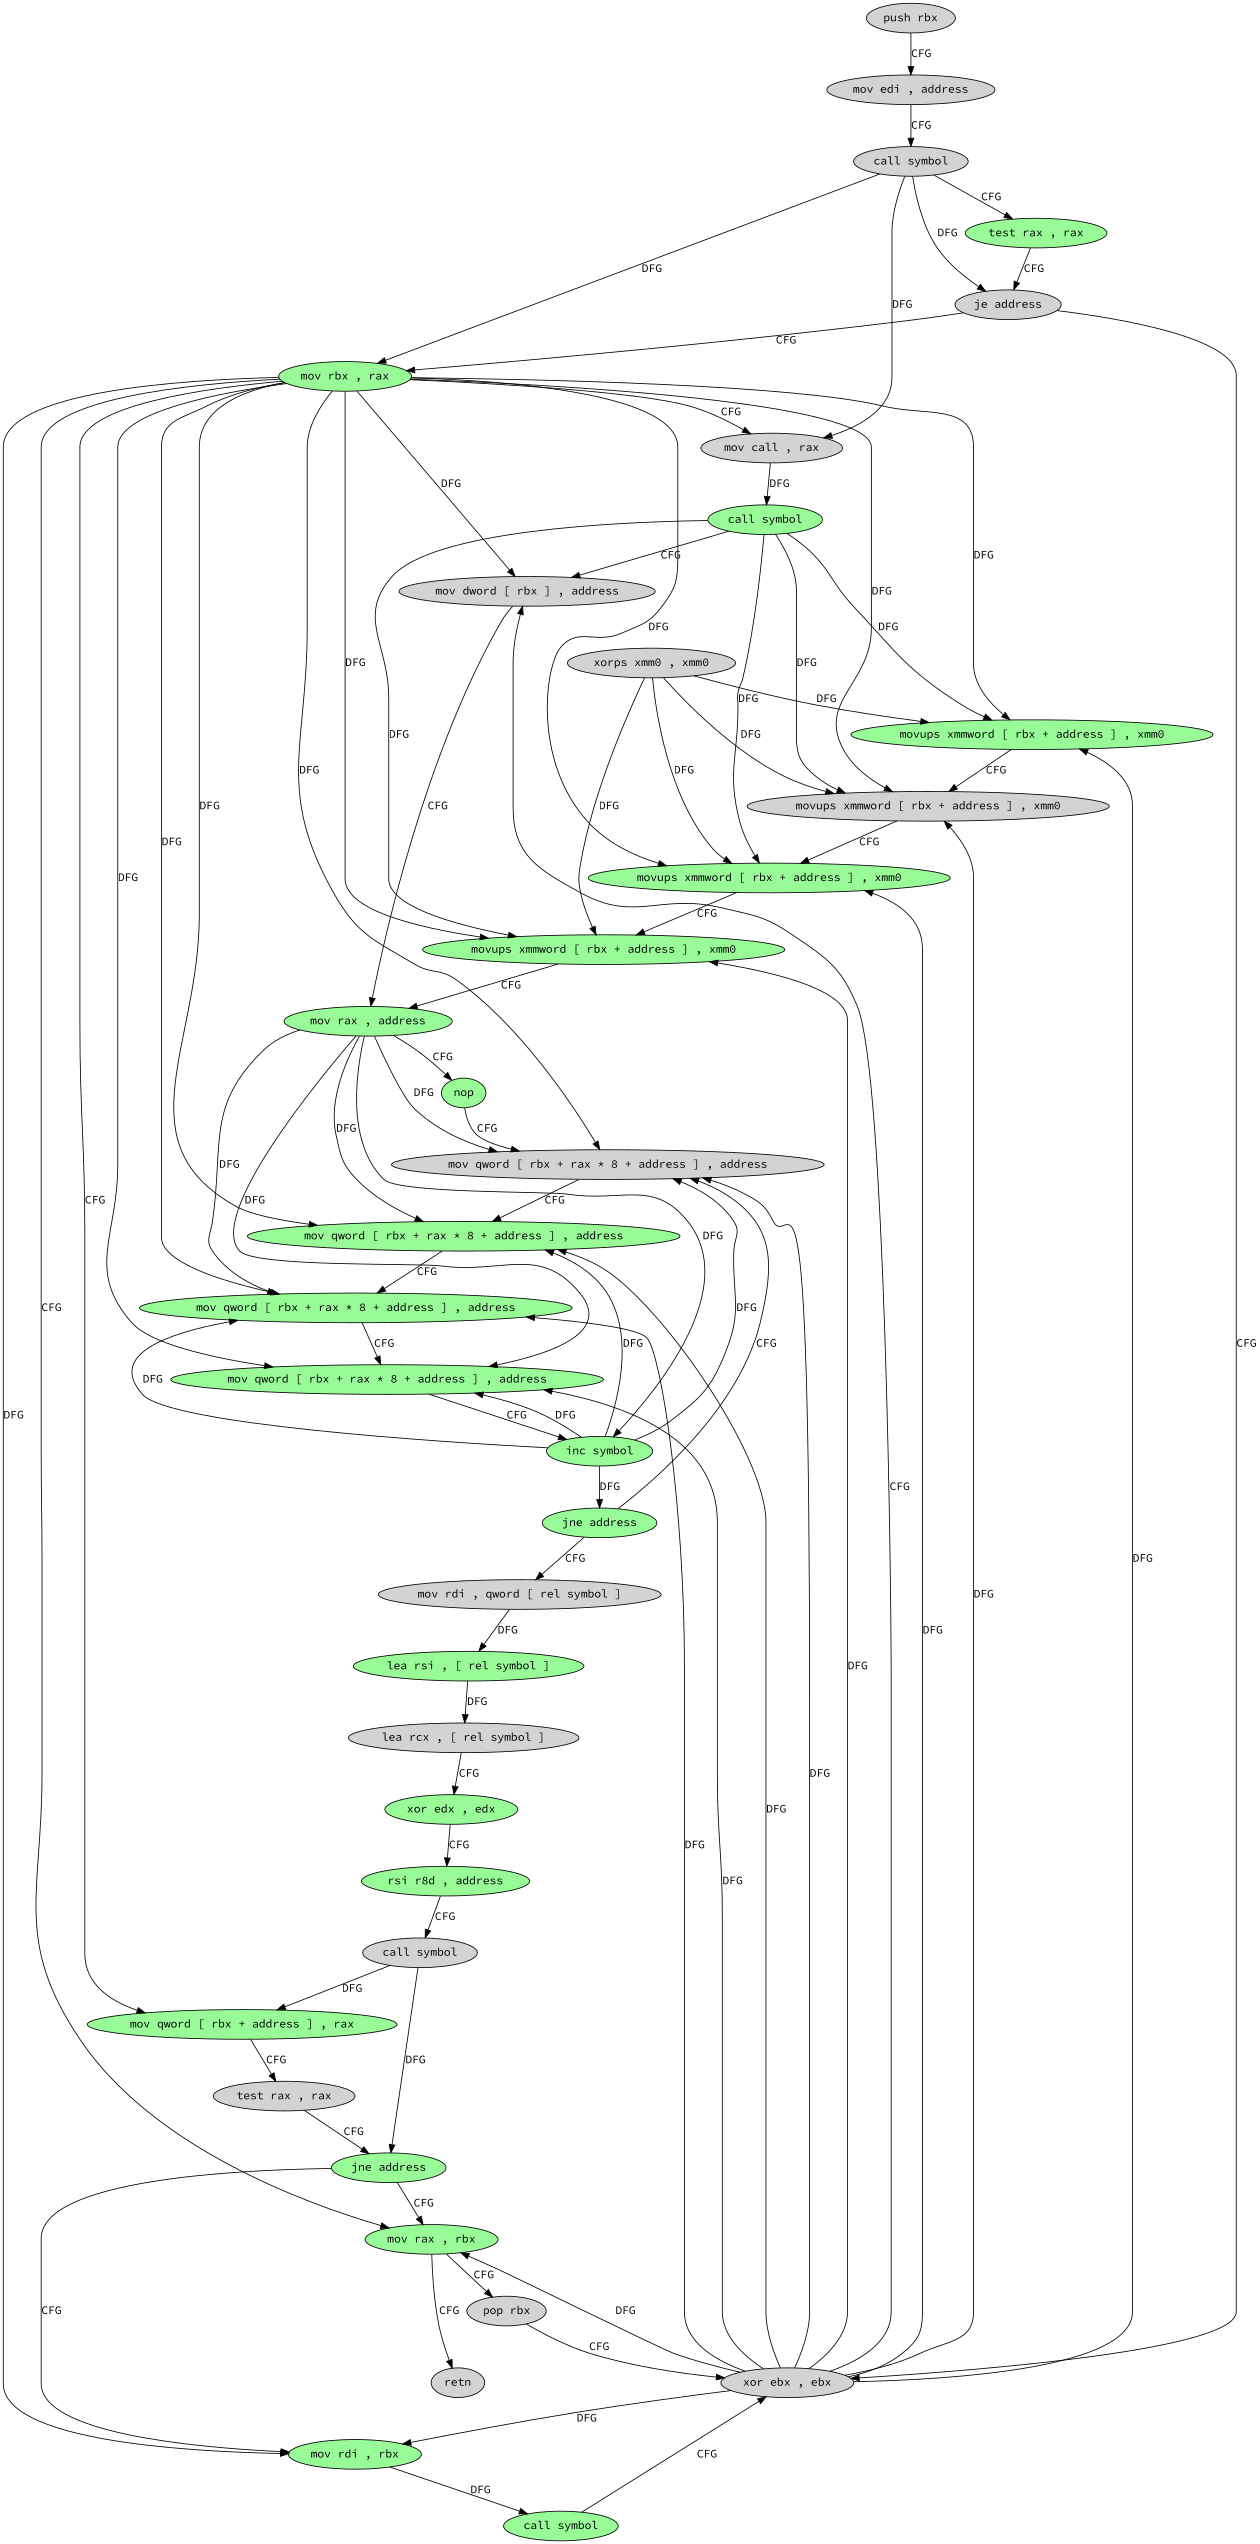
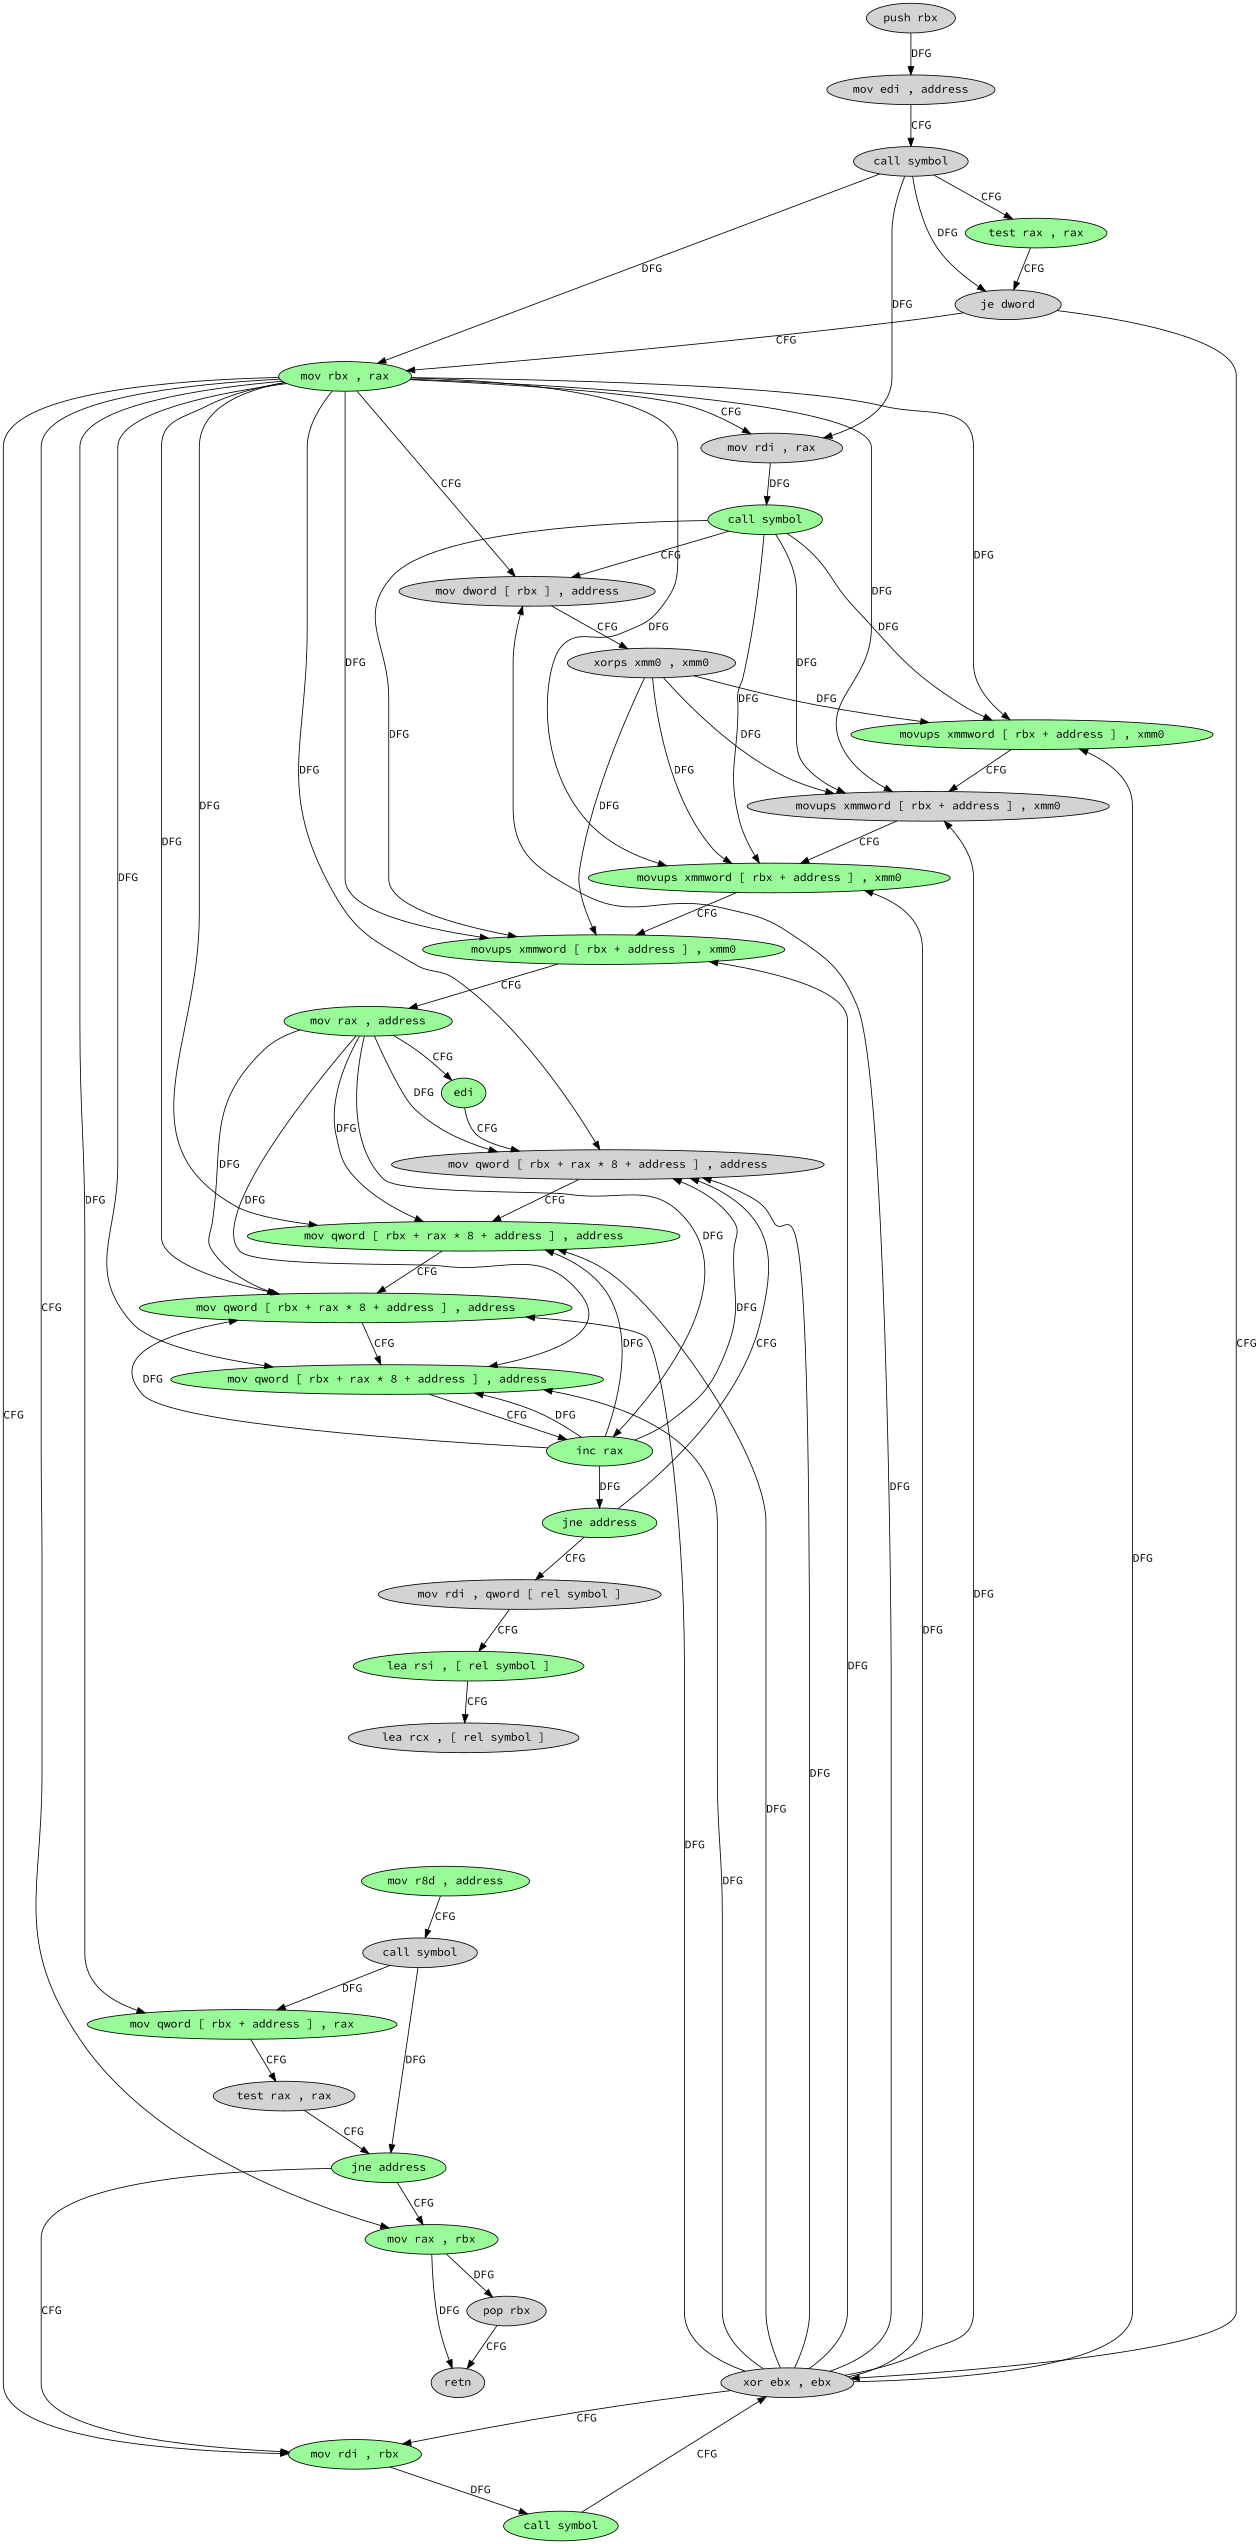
edge "push rbx" -> "mov edi , address": label "CFG" -> "DFG"
node "je address": label "je address" -> "je dword"
node "mov call , rax": label "mov call , rax" -> "mov rdi , rax"
edge "mov rbx , rax" -> "mov dword [ rbx ] , address": label "DFG" -> "CFG"
edge "mov dword [ rbx ] , address" -> "mov rax , address": now "mov dword [ rbx ] , address" -> "xorps xmm0 , xmm0"
node "nop": label "nop" -> "edi"
edge "mov rbx , rax" -> "mov qword [ rbx + address ] , rax": label "CFG" -> "DFG"
edge "mov rbx , rax" -> "mov rdi , rbx": label "DFG" -> "CFG"
node "inc symbol": label "inc symbol" -> "inc rax"
edge "xor ebx , ebx" -> "mov dword [ rbx ] , address": label "CFG" -> "DFG"
edge "mov rdi , qword [ rel symbol ]" -> "lea rsi , [ rel symbol ]": label "DFG" -> "CFG"
edge "lea rsi , [ rel symbol ]" -> "lea rcx , [ rel symbol ]": label "DFG" -> "CFG"
node "xor edx , edx": removed
node "rsi r8d , address": label "rsi r8d , address" -> "mov r8d , address"
edge "mov rax , rbx" -> "pop rbx": label "CFG" -> "DFG"
edge "mov rax , rbx" -> "retn": label "CFG" -> "DFG"
edge "xor ebx , ebx" -> "mov rax , rbx": removed, label "DFG"
edge "pop rbx" -> "xor ebx , ebx": now "pop rbx" -> "retn"
edge "xor ebx , ebx" -> "mov rdi , rbx": label "DFG" -> "CFG"
